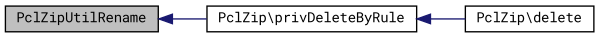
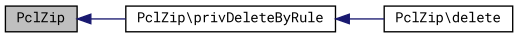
node "PclZipUtilRename": label "PclZipUtilRename" -> "PclZip"
